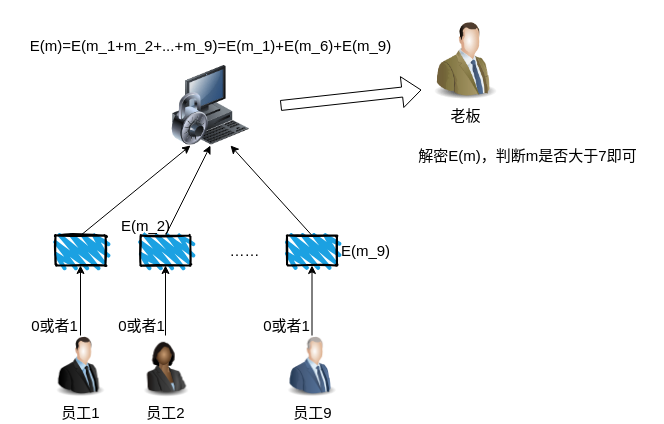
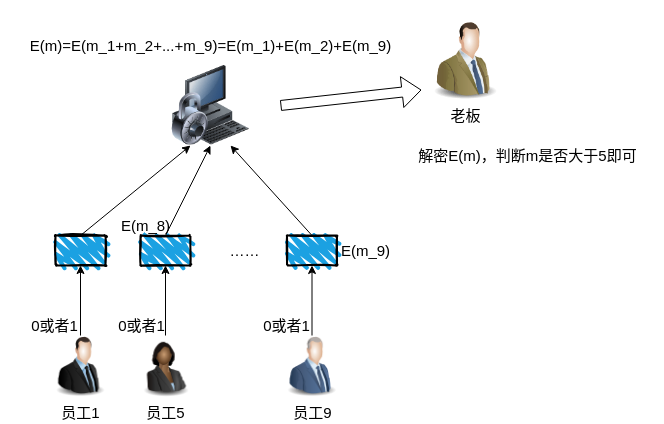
node "E(m)=E(m_1+m_2+...+m_9)=E(m_1)+E(m_6)+E(m_9)": label "E(m)=E(m_1+m_2+...+m_9)=E(m_1)+E(m_6)+E(m_9)" -> "E(m)=E(m_1+m_2+...+m_9)=E(m_1)+E(m_2)+E(m_9)"
node "解密E(m)，判断m是否大于7即可": label "解密E(m)，判断m是否大于7即可" -> "解密E(m)，判断m是否大于5即可"
node "E(m_2)": label "E(m_2)" -> "E(m_8)"
node "员工2": label "员工2" -> "员工5"
